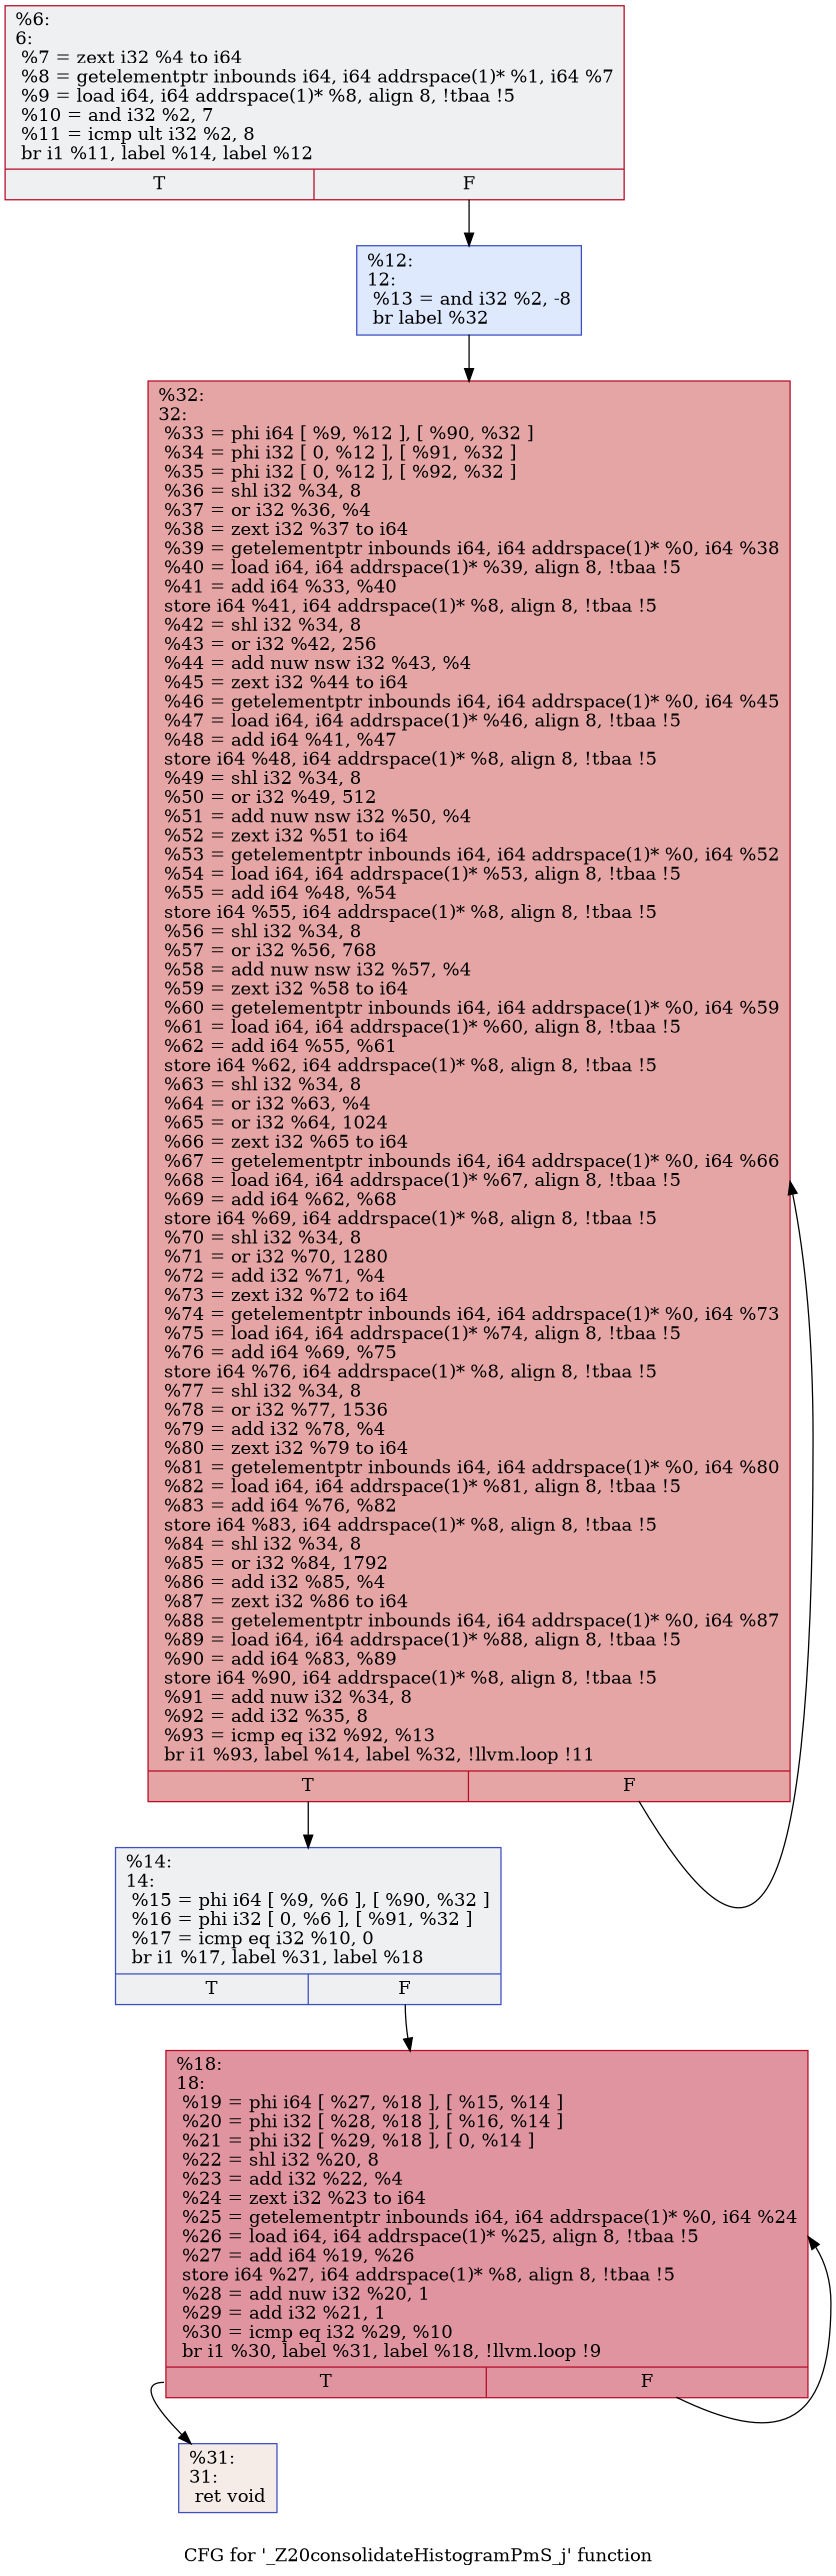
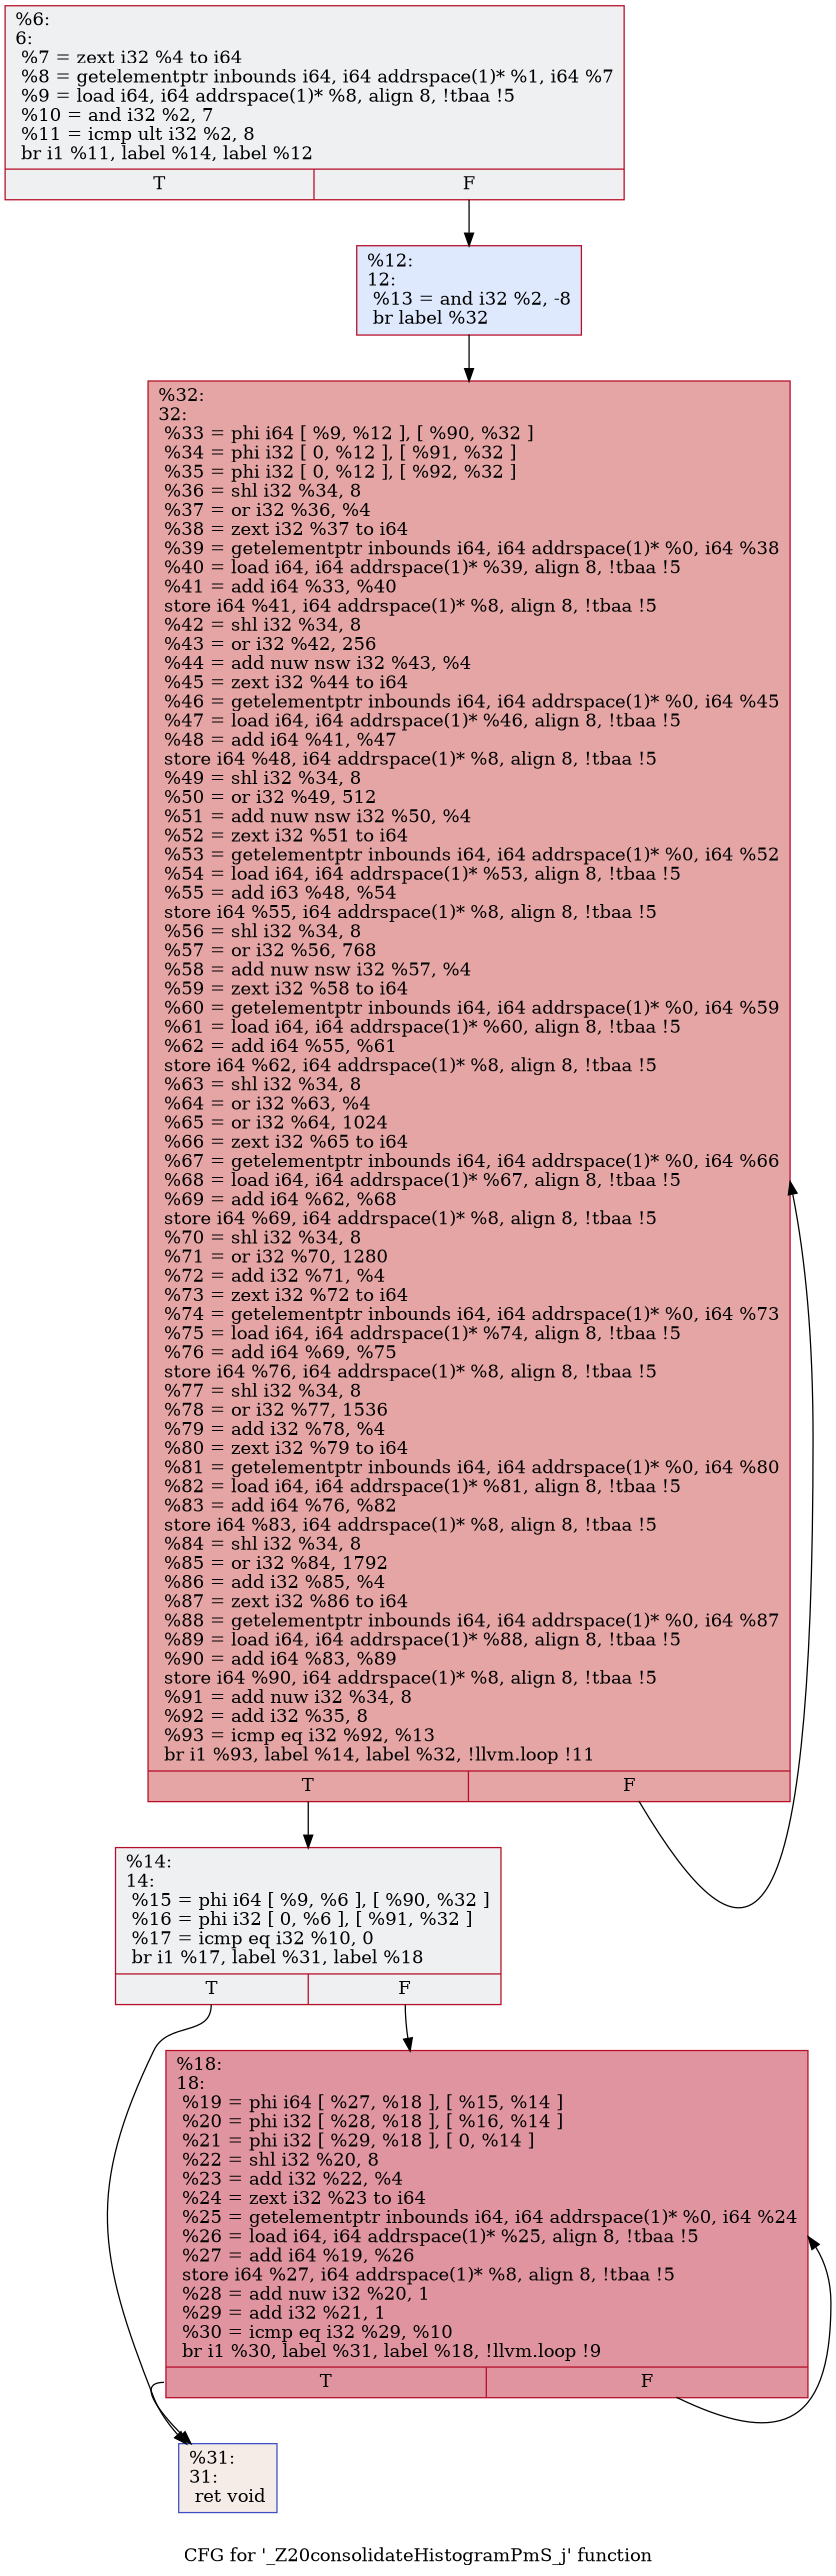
node "%12:": color #3d50c3ff -> #b70d28ff
node "%32:": text "%55 = add i64 %48, %54" -> "%55 = add i63 %48, %54"
node "%14:": color #3d50c3ff -> #b70d28ff
edge "%14:" -> "%31:": added
